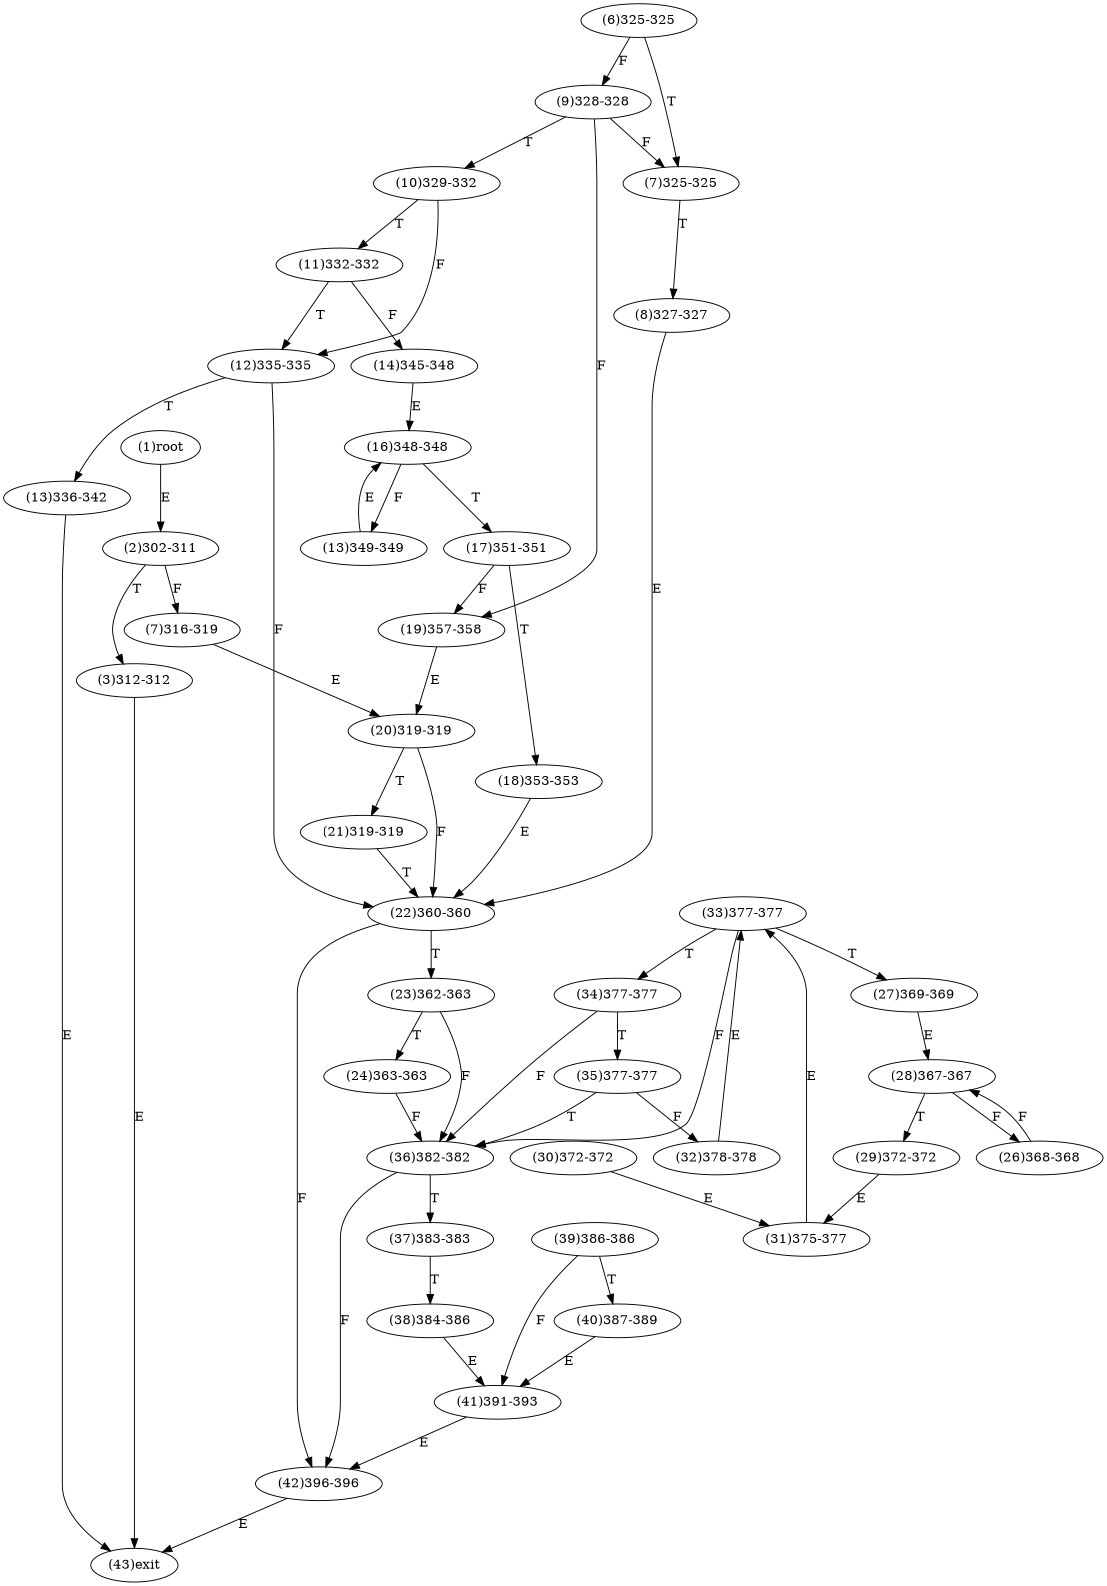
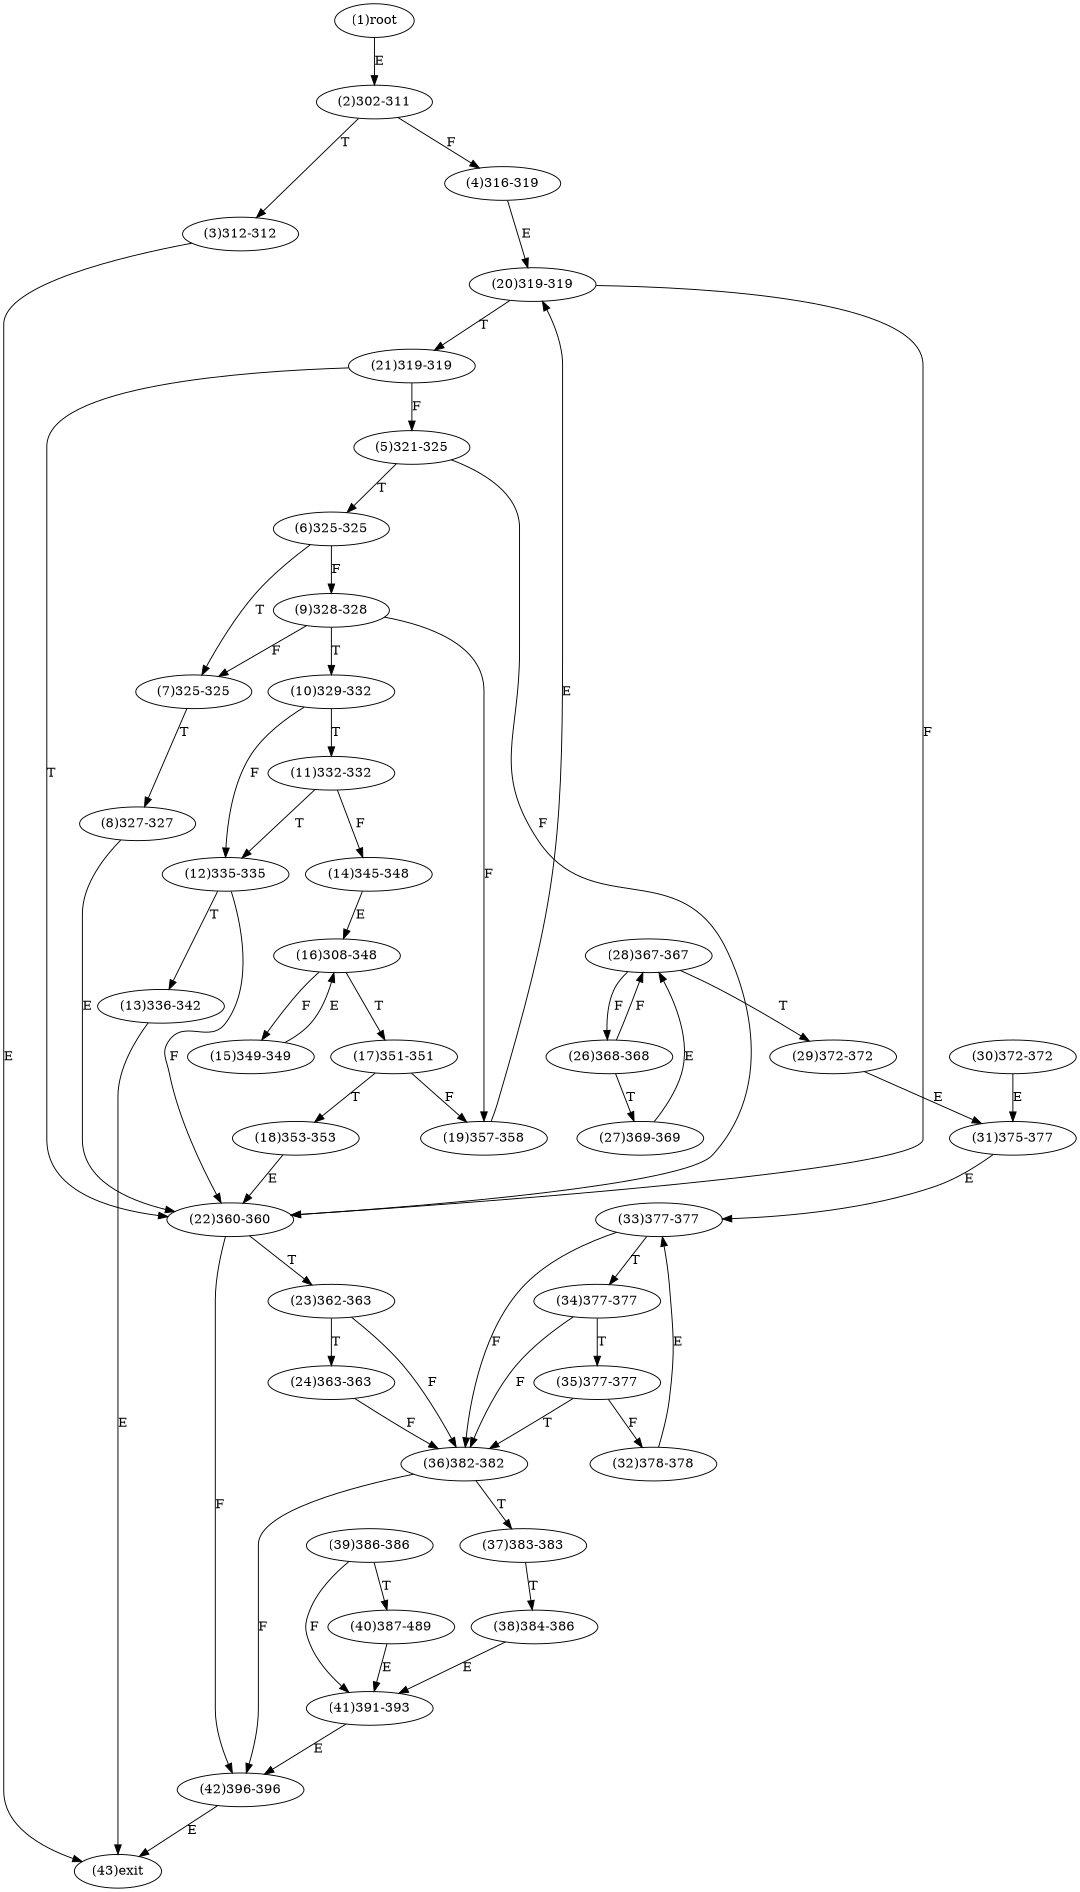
node "(16)348-348": label "(16)348-348" -> "(16)308-348"
node "(5)321-325": added
node "(13)349-349": label "(13)349-349" -> "(15)349-349"
node "(7)316-319": label "(7)316-319" -> "(4)316-319"
edge "(33)377-377" -> "(27)369-369": now "(26)368-368" -> "(27)369-369"
node "(40)387-389": label "(40)387-389" -> "(40)387-489"
